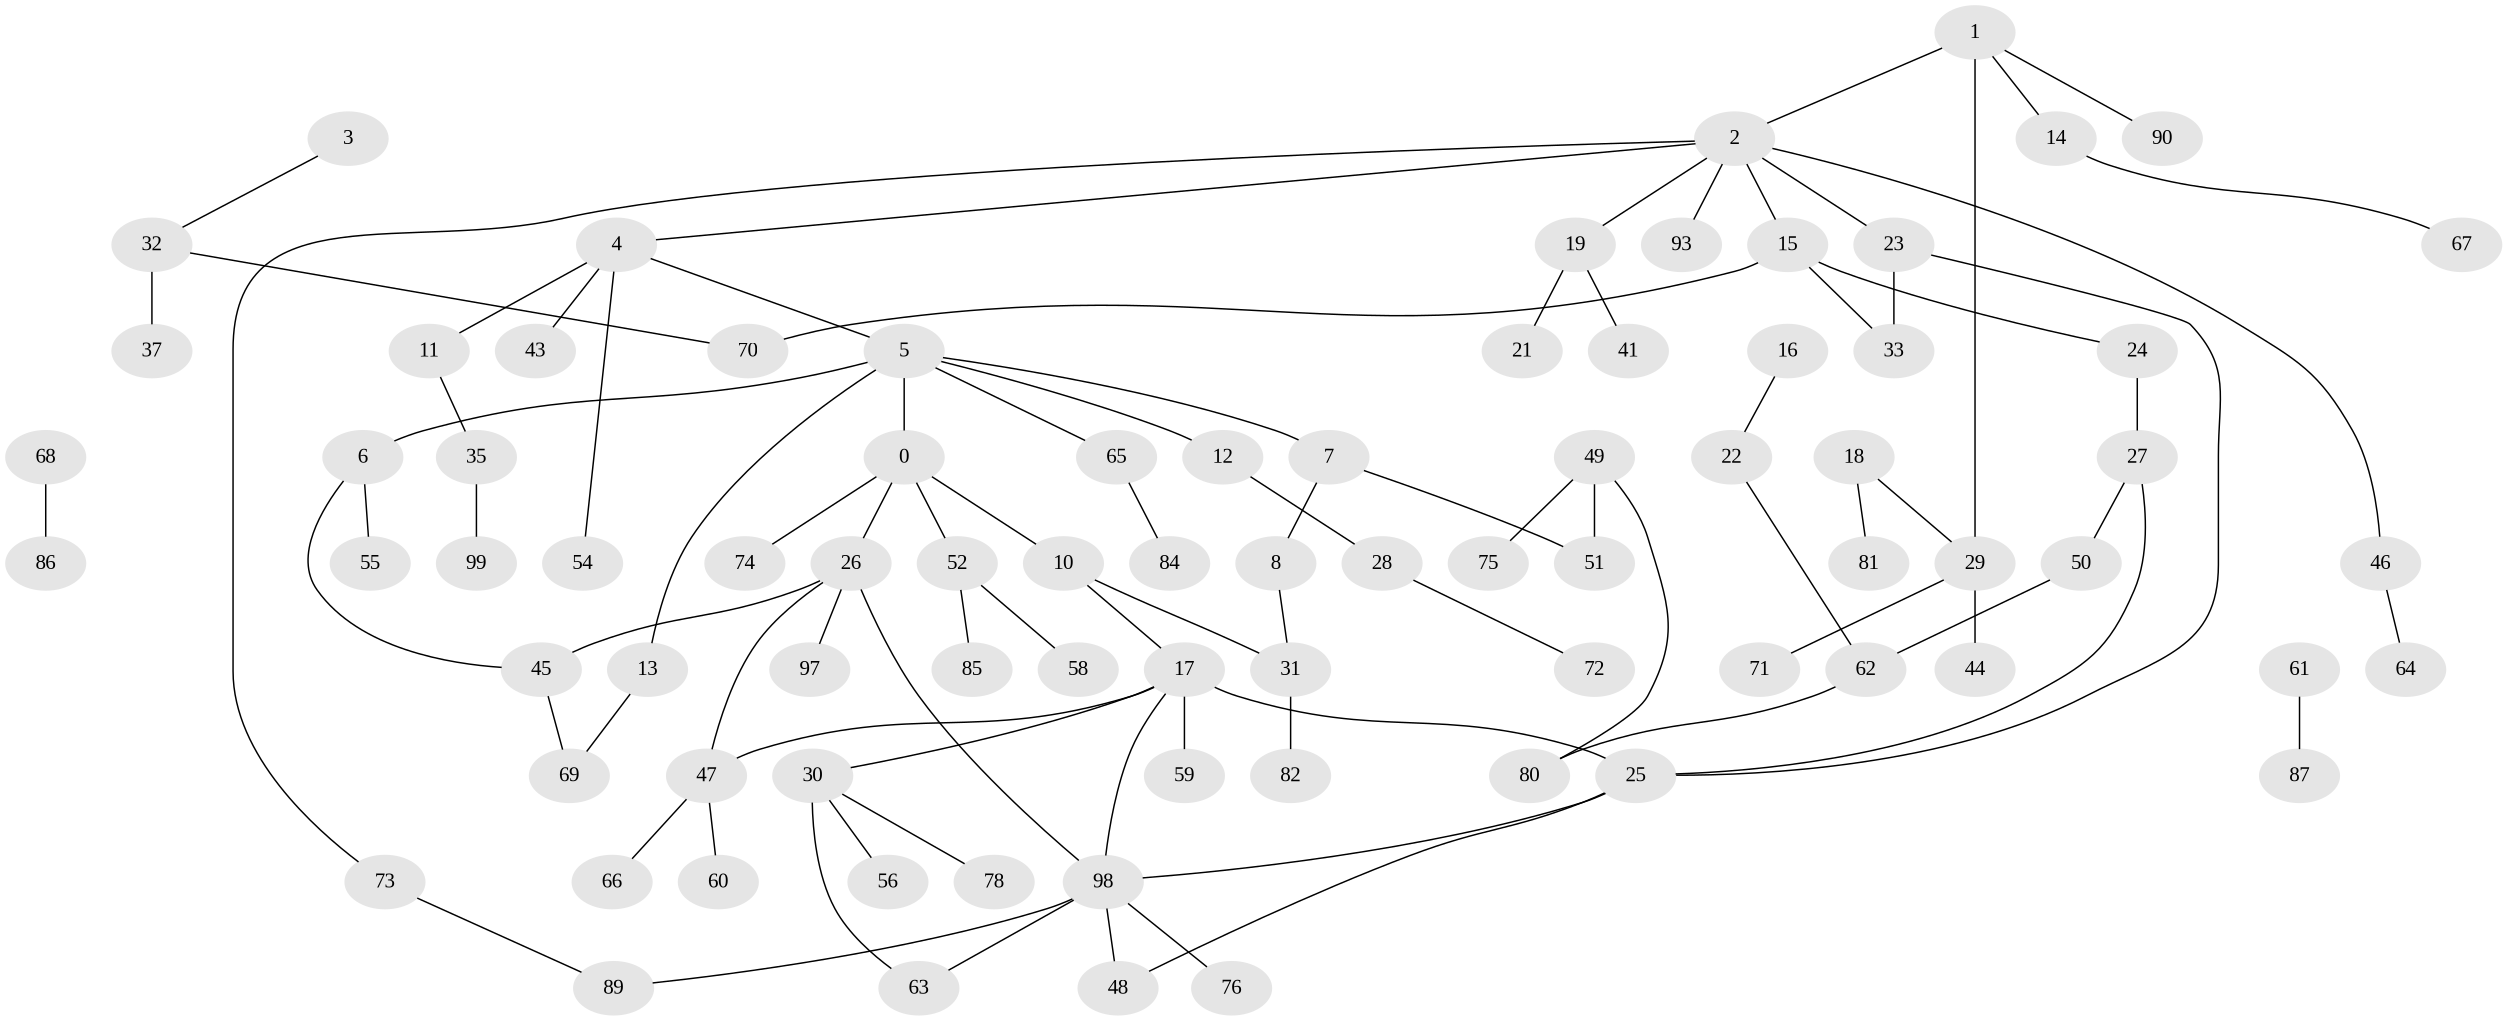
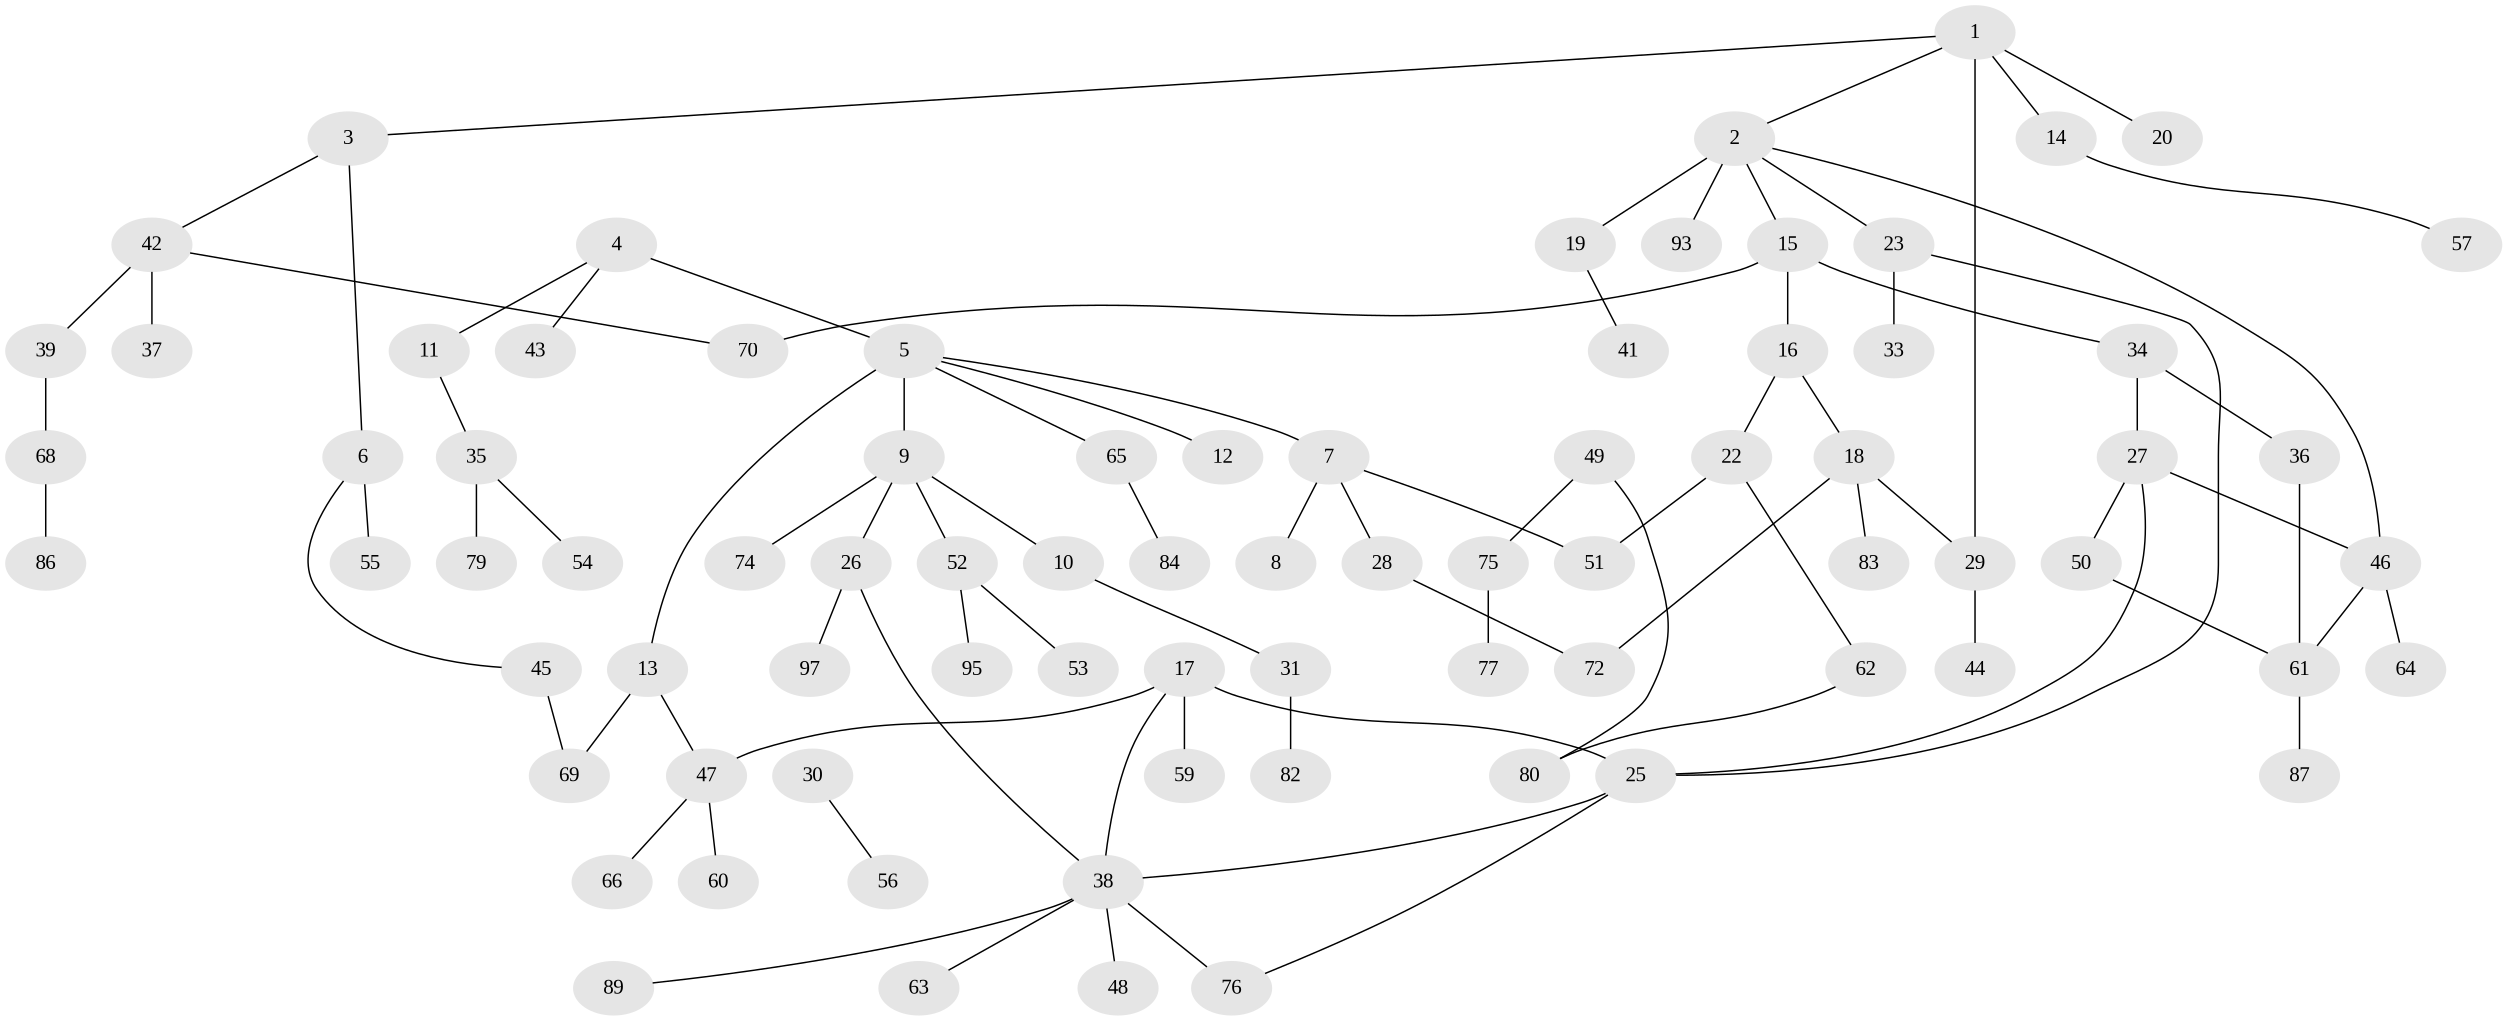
edge "1" -- "3": added
node "90": label "90" -> "20"
edge "2" -- "4": removed
node "32": label "32" -> "42"
node "67": label "67" -> "57"
edge "15" -- "33": now "15" -- "16"
node "39": added
node "21": removed
node "24": label "24" -> "34"
edge "5" -- "6": now "3" -- "6"
edge "16" -- "18": added
edge "4" -- "54": now "35" -- "54"
node "0": label "0" -> "9"
node "36": added
edge "12" -- "28": now "7" -- "28"
edge "49" -- "51": now "22" -- "51"
edge "27" -- "46": added
node "99": label "99" -> "79"
edge "18" -- "72": added
node "81": label "81" -> "83"
edge "8" -- "31": removed
edge "26" -- "45": removed
edge "10" -- "17": removed
edge "46" -- "61": added
edge "50" -- "62": now "50" -- "61"
edge "26" -- "47": now "13" -- "47"
node "85": label "85" -> "95"
node "58": label "58" -> "53"
node "77": added
node "71": removed
edge "17" -- "30": removed
edge "25" -- "48": now "25" -- "76"
node "73": removed
node "78": removed
node "98": label "98" -> "38"
edge "30" -- "63": removed
